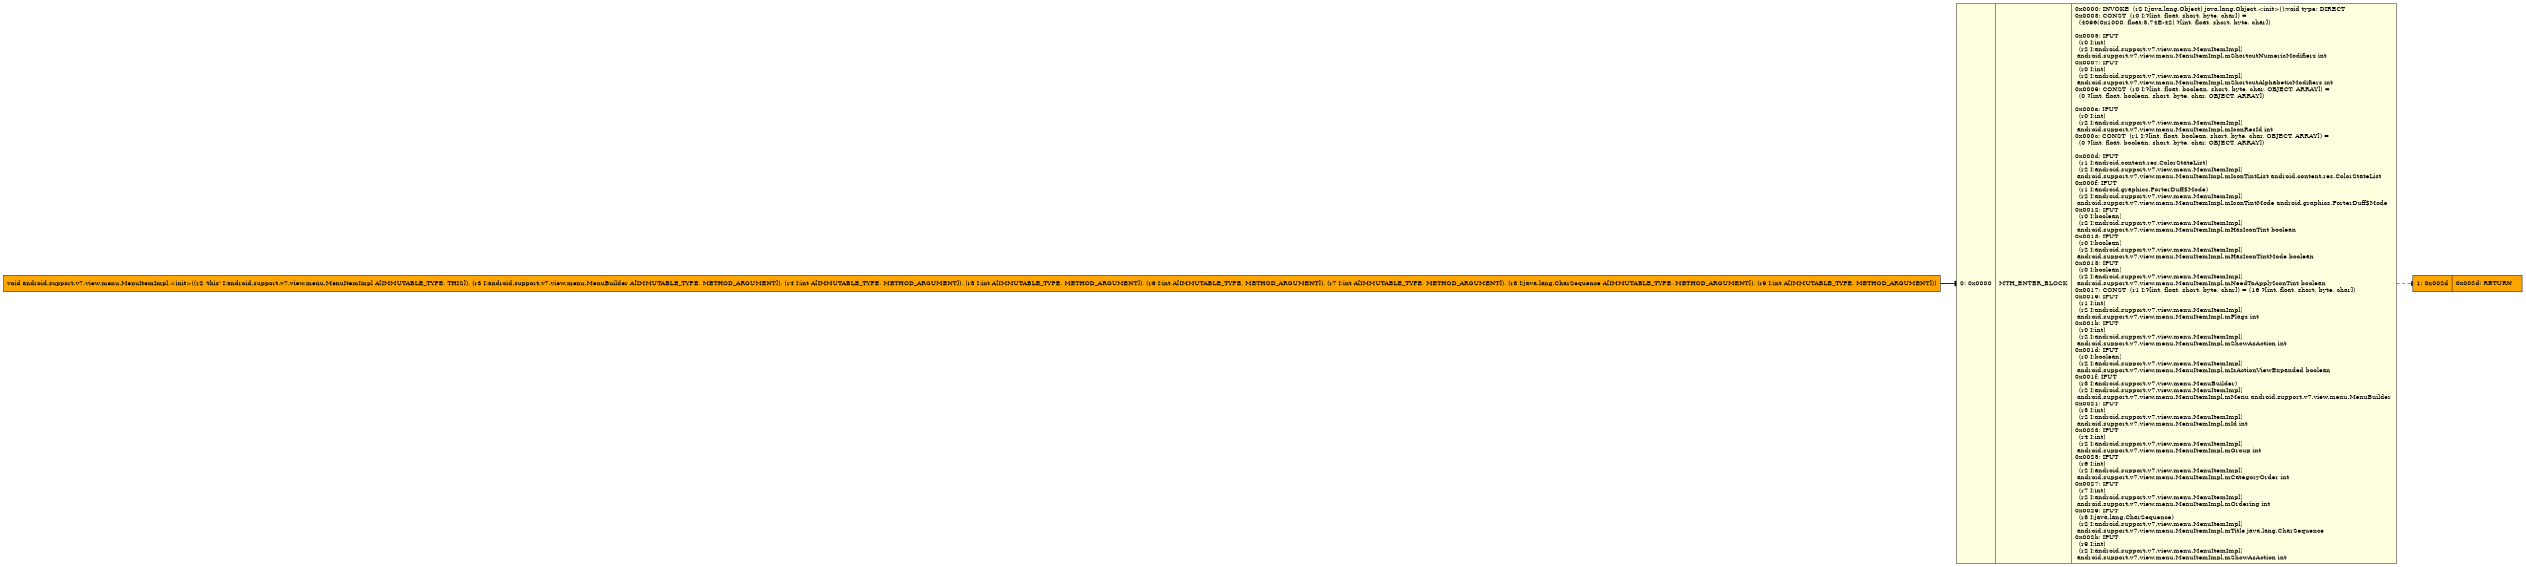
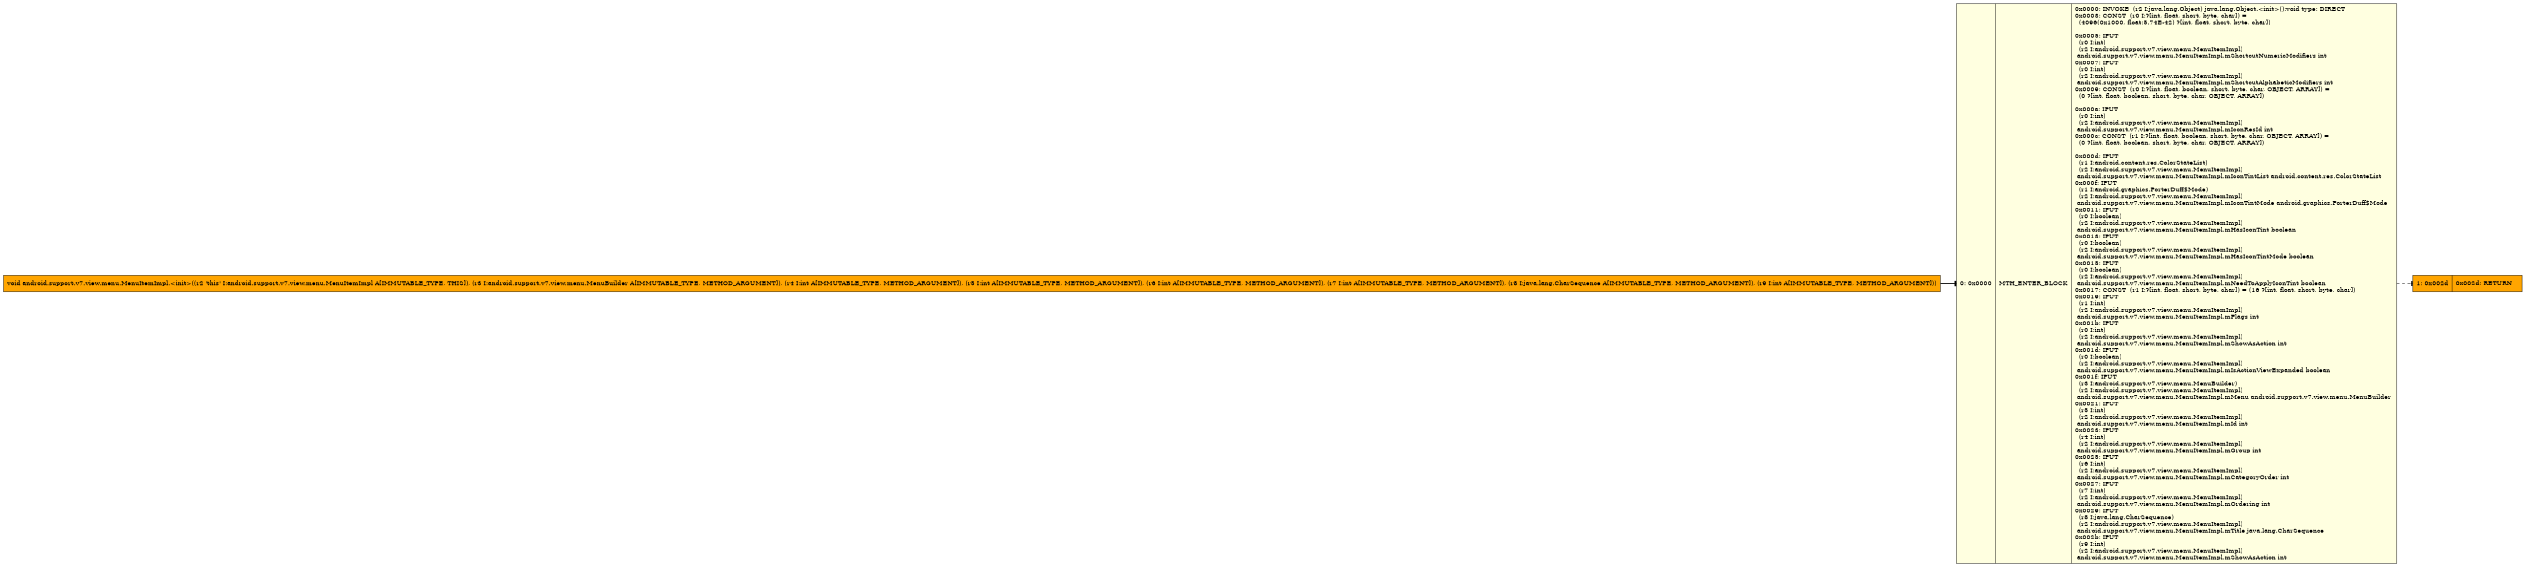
node "0: 0x0000": text "0x0012: IPUT" -> "0x0011: IPUT"
